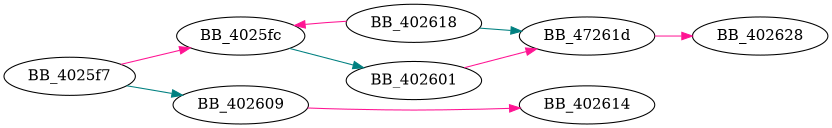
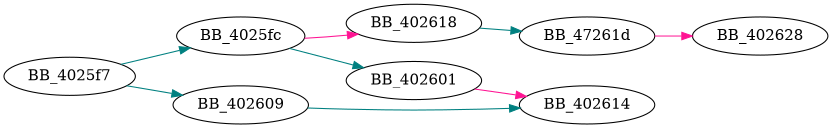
edge "BB_402618" -> "BB_4025fc": reversed
edge "BB_4025f7" -> "BB_4025fc": color deeppink -> teal
edge "BB_402601" -> "BB_47261d": now "BB_402601" -> "BB_402614"
edge "BB_402609" -> "BB_402614": color deeppink -> teal
